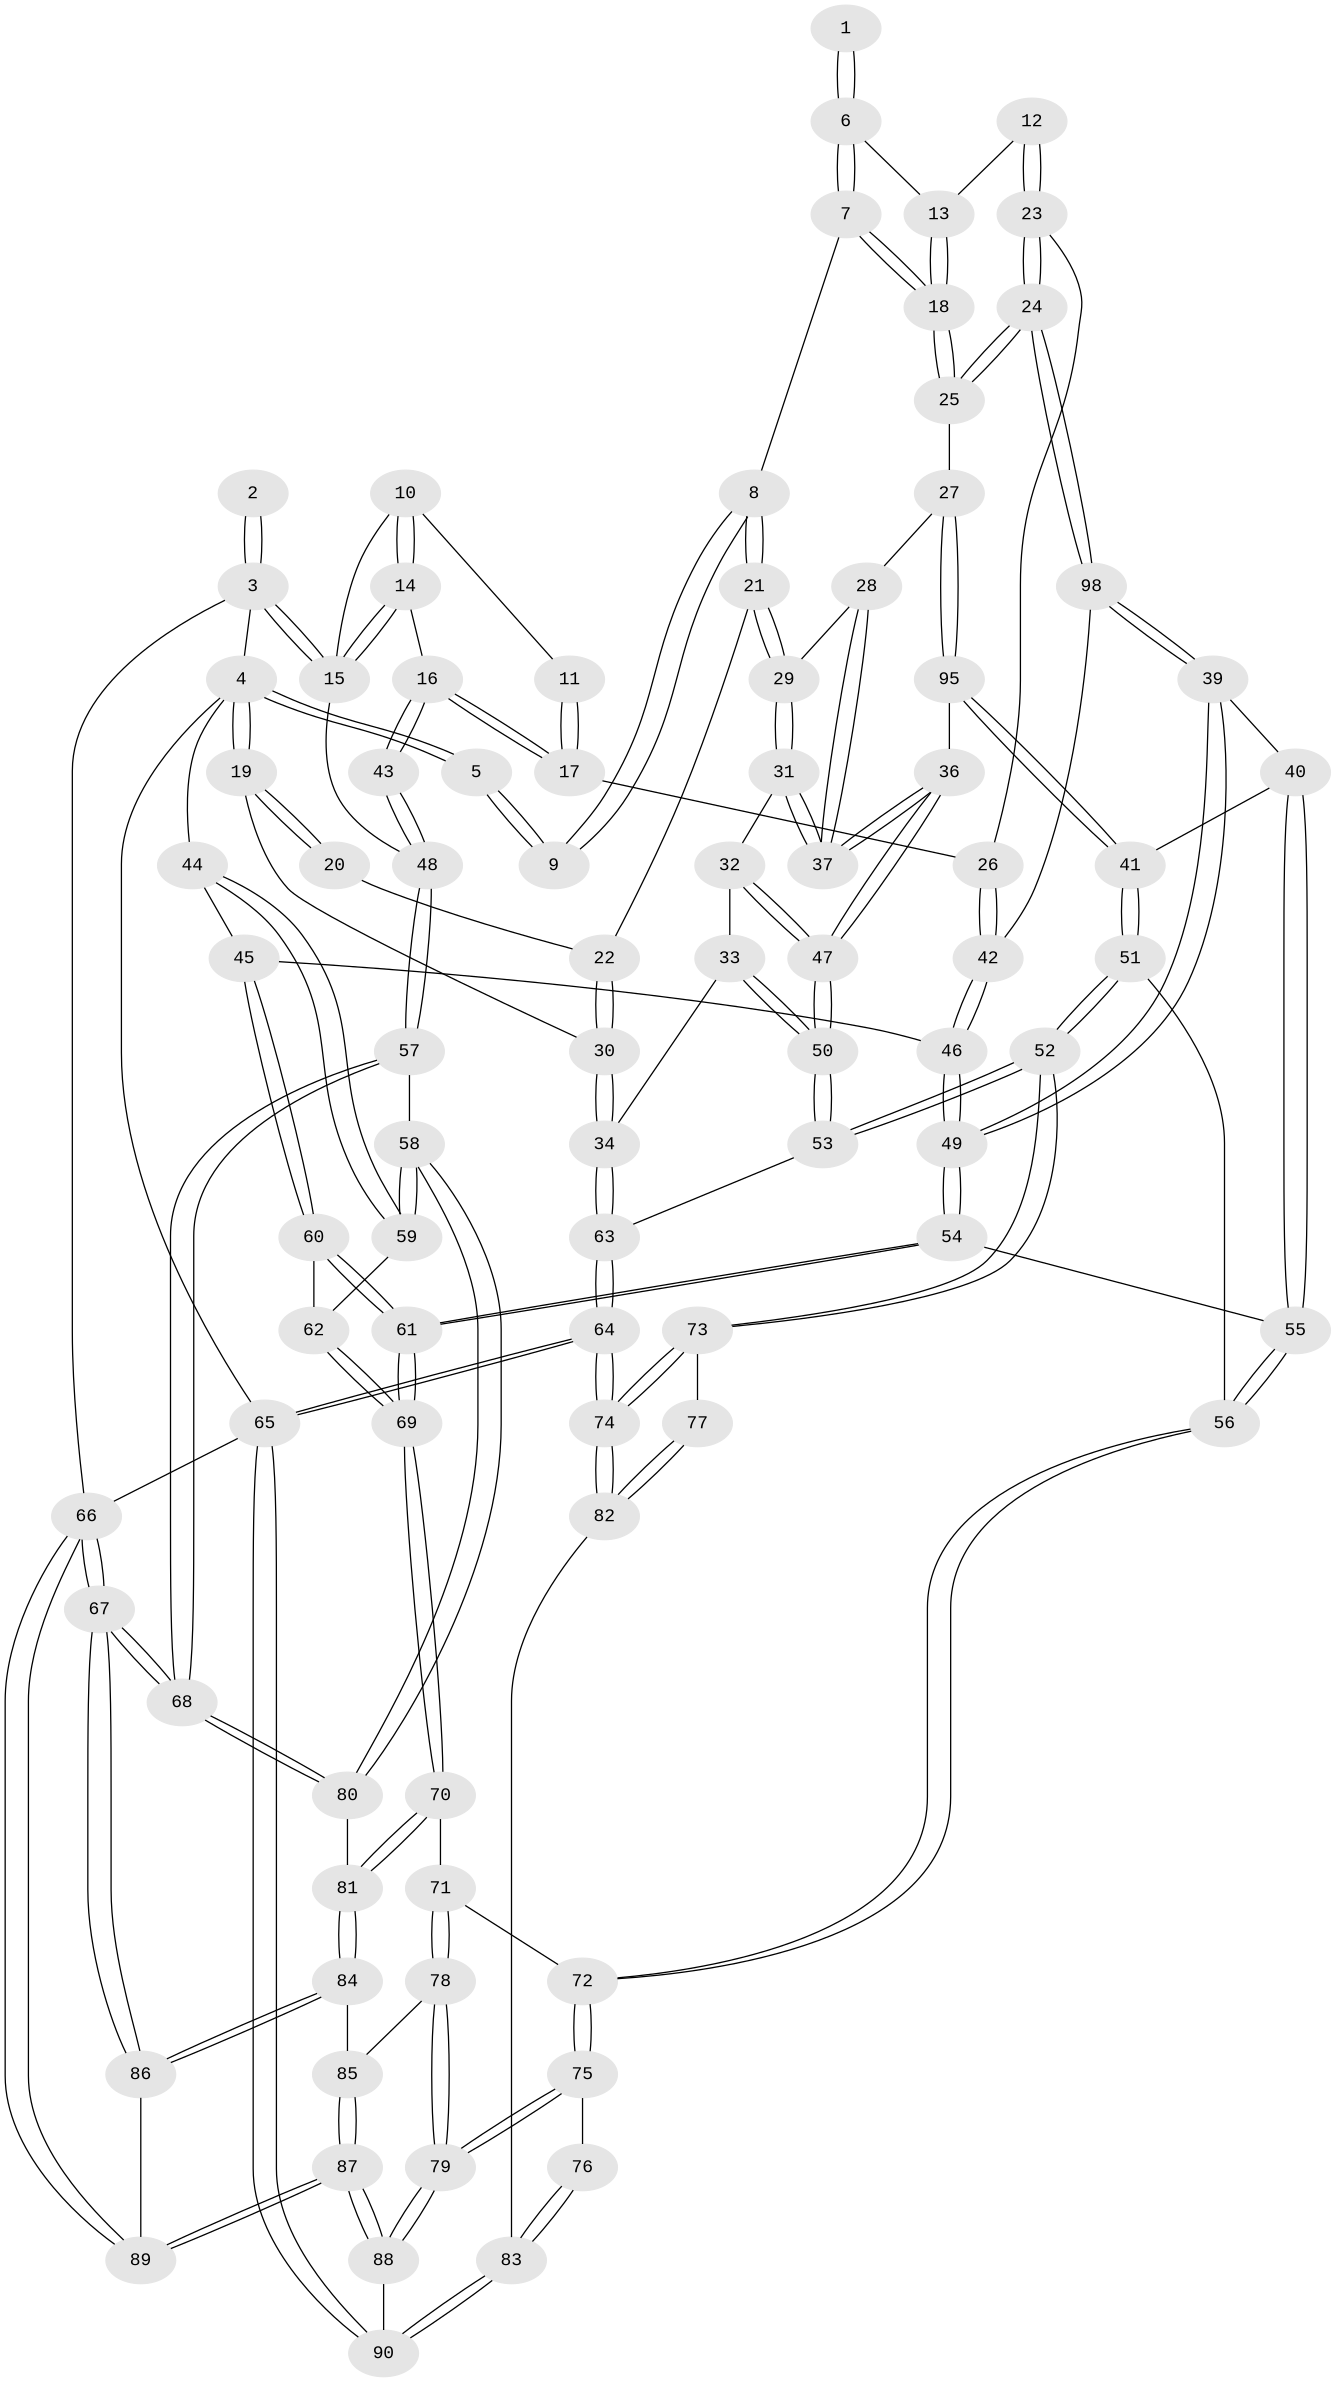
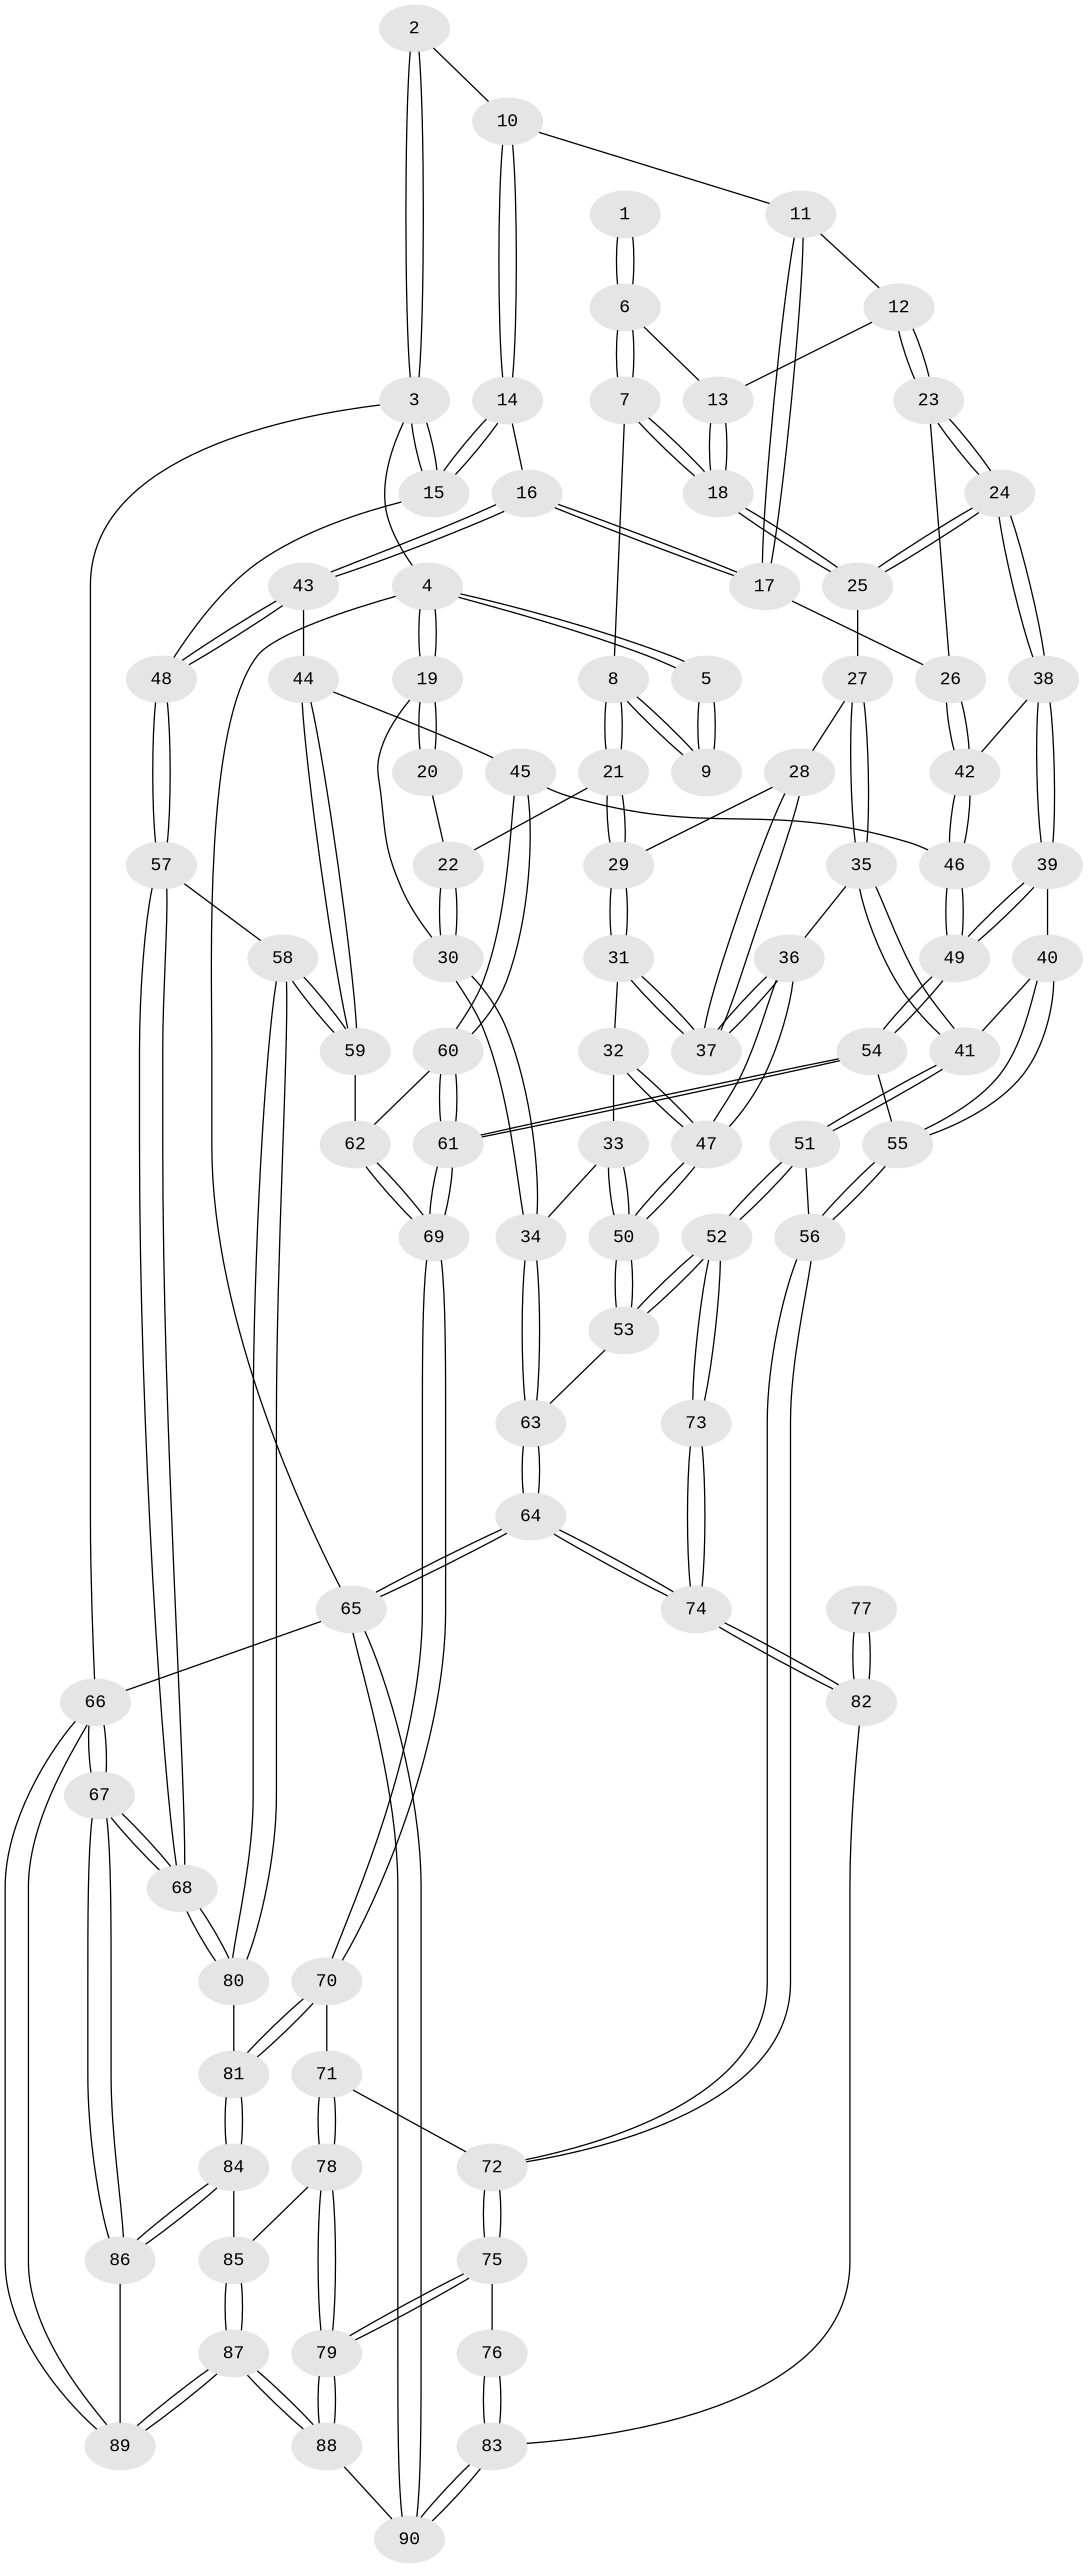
edge "11" -- "12": added
edge "10" -- "15": now "10" -- "2"
node "98": label "98" -> "38"
node "95": label "95" -> "35"
edge "4" -- "44": now "43" -- "44"
edge "73" -- "77": removed
